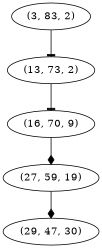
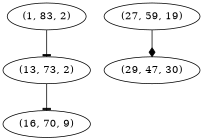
node "(3, 83, 2)": label "(3, 83, 2)" -> "(1, 83, 2)"
edge "(16, 70, 9)" -> "(27, 59, 19)": removed
